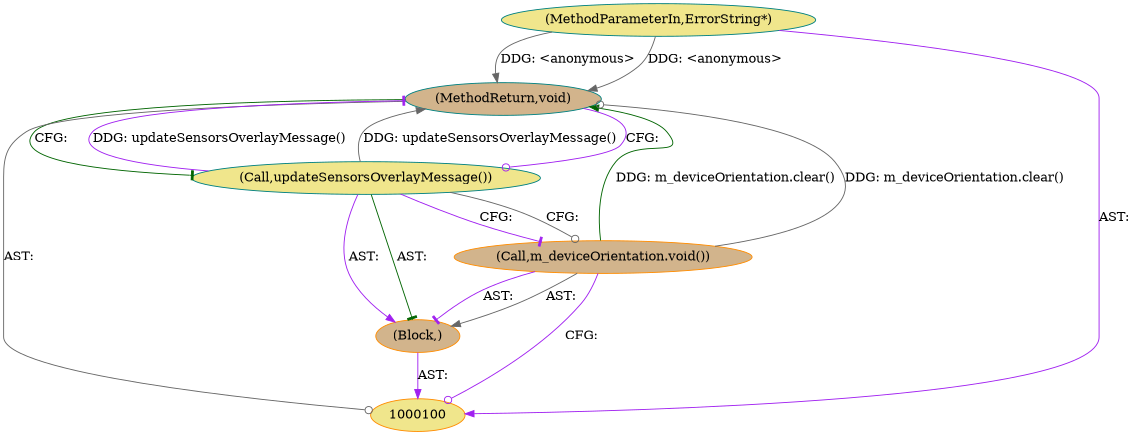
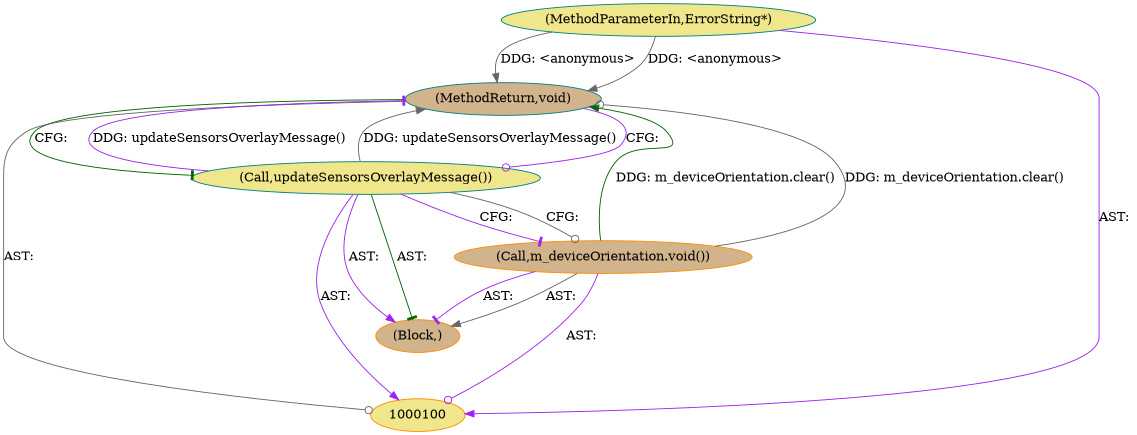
edge "(Call,m_deviceOrientation.void())" -> "1000100": label "CFG: " -> "AST: "
edge "(Block,)" -> "1000100": now "(Call,updateSensorsOverlayMessage())" -> "1000100"
